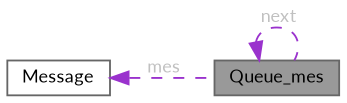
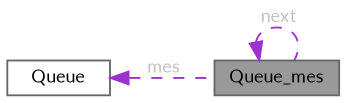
node "Message": label "Message" -> "Queue"
